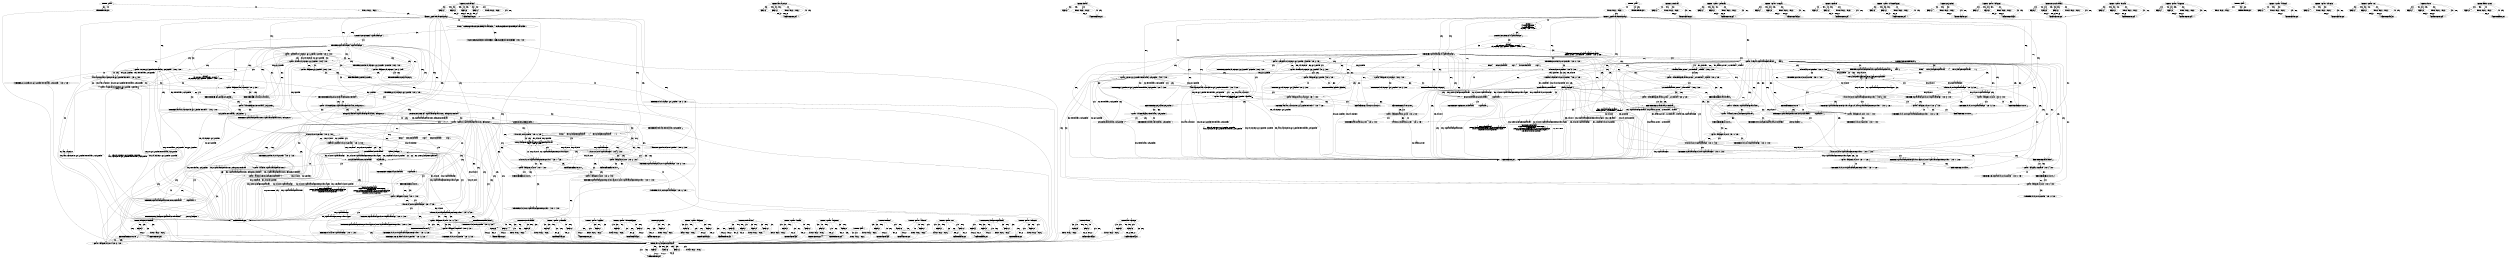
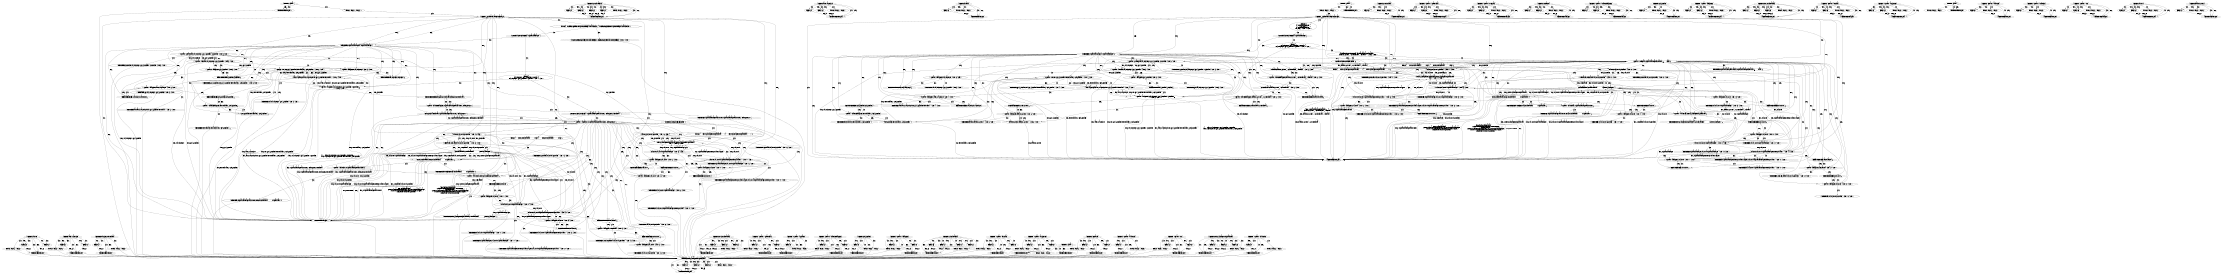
edge "<(IDENTIFIER,sync_token,std::move(sync_token))<SUB>12</SUB>>" -> "<(std.move,std::move(sync_token))<SUB>12</SUB>>": reversed
edge "<(std.move,std::move(original_skia_image_))<SUB>15</SUB>>" -> "<(<operator>.fieldAccess,std::move)<SUB>15</SUB>>": label "DDG: std::move(original_skia_image_)" -> "AST: "
edge "<(<operator>.fieldAccess,WTF::Passed)<SUB>13</SUB>>" -> "<(IDENTIFIER,std,std::move(sync_token))<SUB>13</SUB>>": now "<(<operator>.fieldAccess,std::move)<SUB>13</SUB>>" -> "<(IDENTIFIER,std,std::move(sync_token))<SUB>13</SUB>>"
